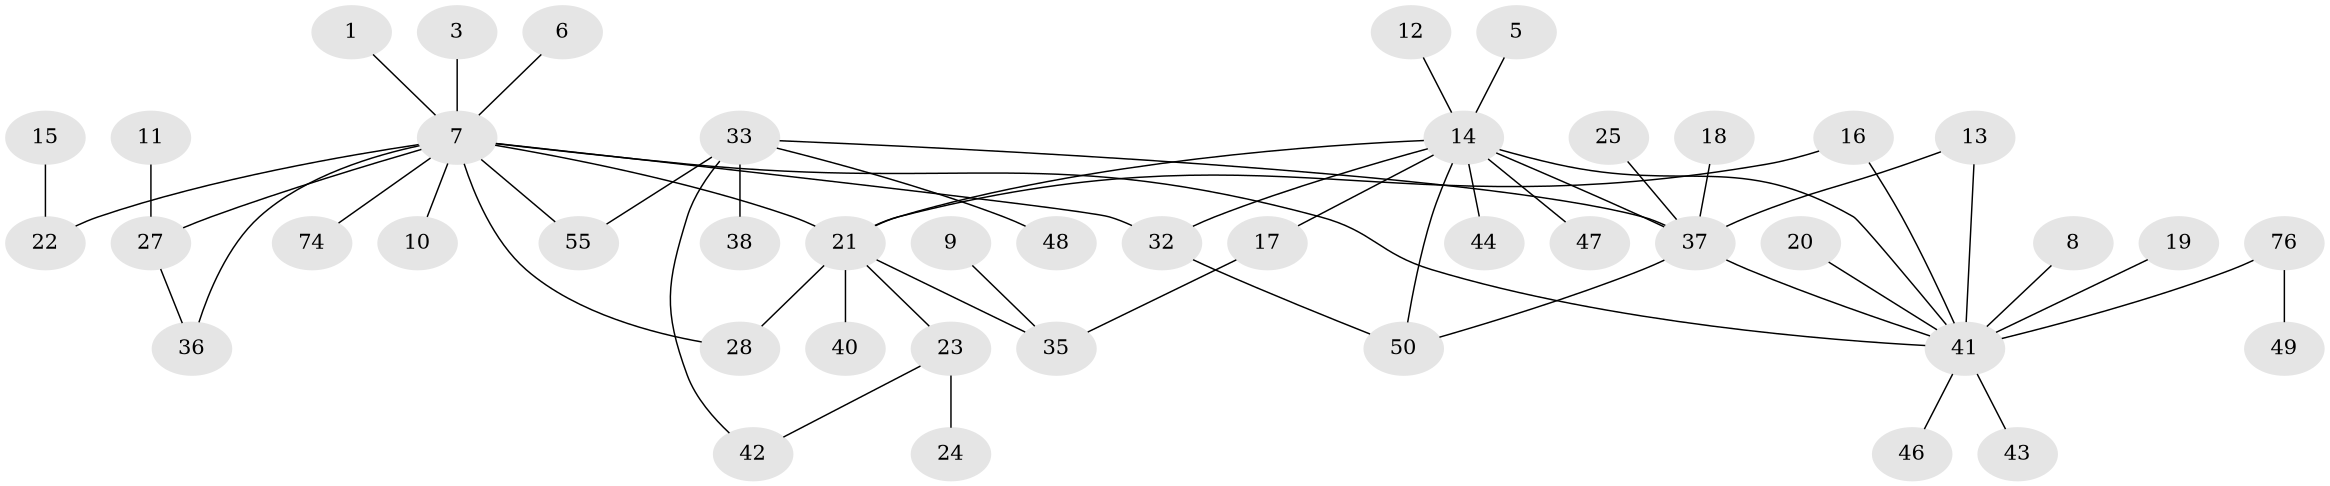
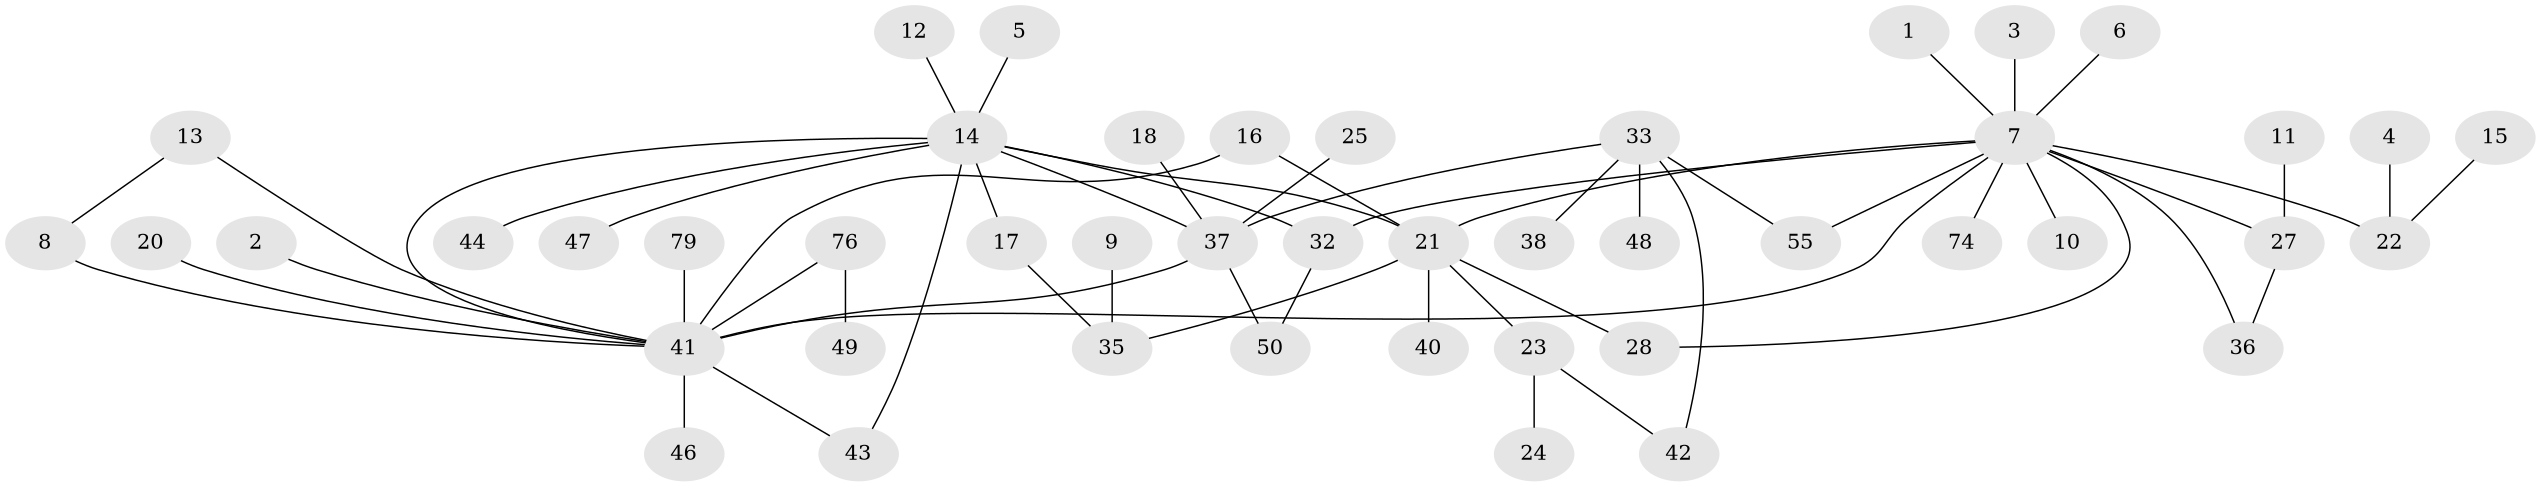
node "4": added
edge "13" -- "37": now "13" -- "8"
edge "14" -- "50": now "14" -- "43"
node "2": added
node "19": label "19" -> "79"
